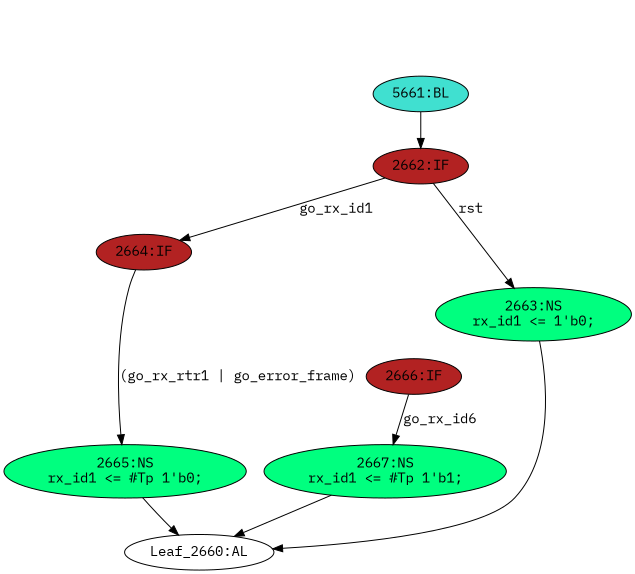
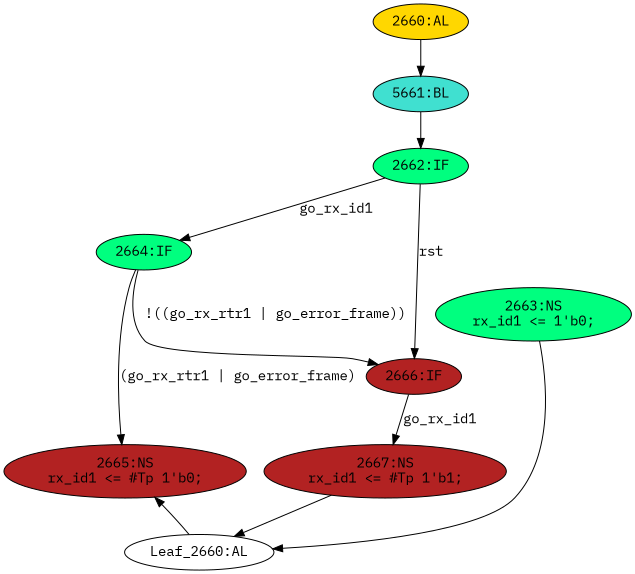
node "2660:AL": added
node "2662:IF": fillcolor firebrick -> springgreen
edge "2662:IF" -> "2663:NS rx_id1 <= 1'b0;": now "2662:IF" -> "2666:IF"
node "2664:IF": fillcolor firebrick -> springgreen
edge "2664:IF" -> "2666:IF": added, label "!((go_rx_rtr1 | go_error_frame))"
edge "2666:IF" -> "2667:NS rx_id1 <= #Tp 1'b1;": label "go_rx_id6" -> "go_rx_id1"
node "2665:NS rx_id1 <= #Tp 1'b0;": fillcolor springgreen -> firebrick
node "2667:NS rx_id1 <= #Tp 1'b1;": fillcolor springgreen -> firebrick
edge "2665:NS rx_id1 <= #Tp 1'b0;" -> "Leaf_2660:AL": reversed
